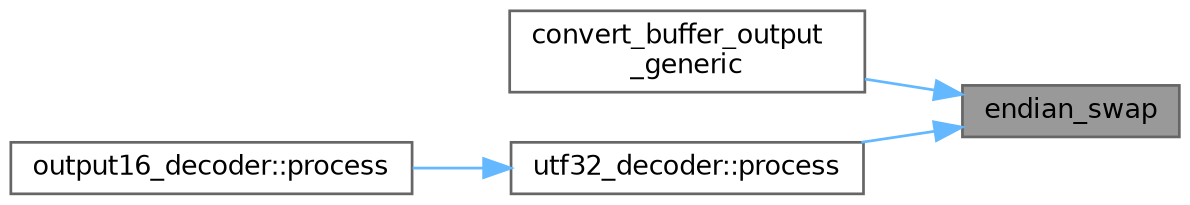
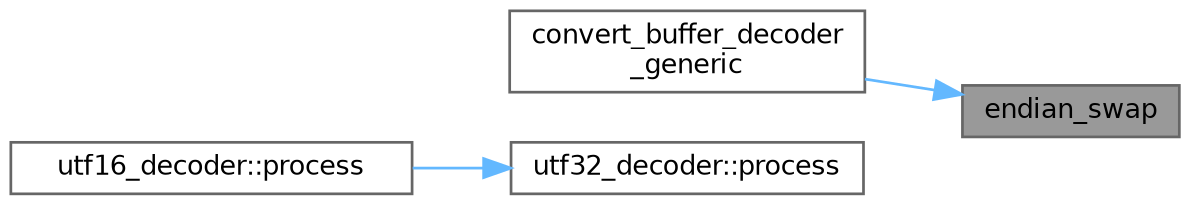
node "convert_buffer_output _generic": label "convert_buffer_output _generic" -> "convert_buffer_decoder _generic"
edge "utf32_decoder::process" -> "endian_swap": removed
node "output16_decoder::process": label "output16_decoder::process" -> "utf16_decoder::process"
